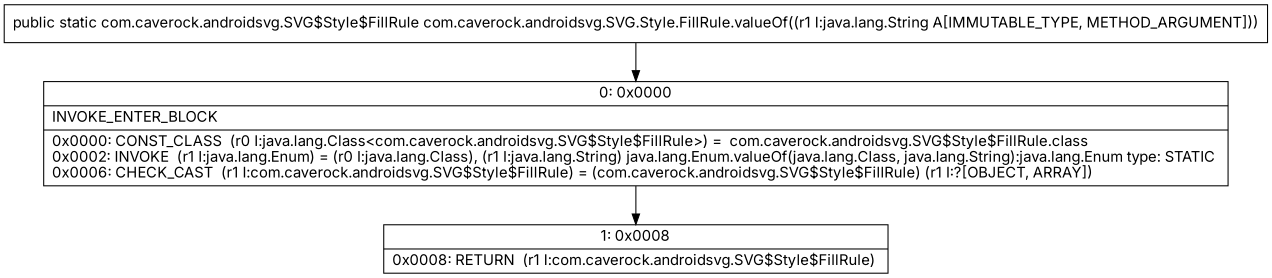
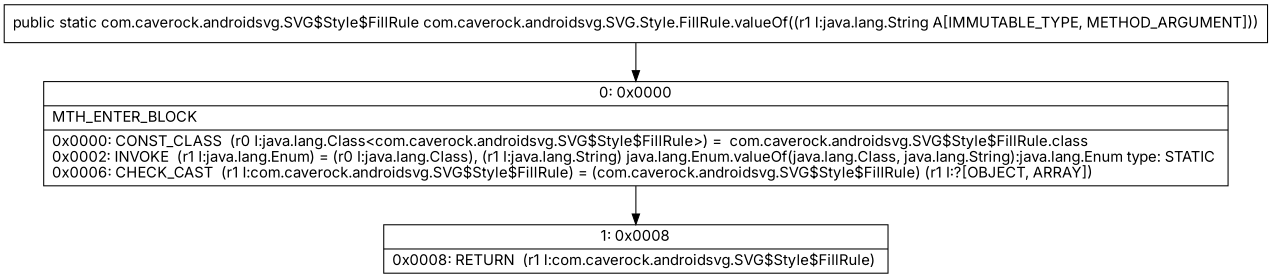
node "0: 0x0000": text "INVOKE_ENTER_BLOCK" -> "MTH_ENTER_BLOCK"
